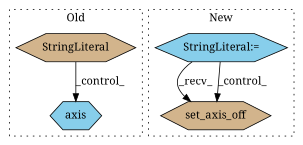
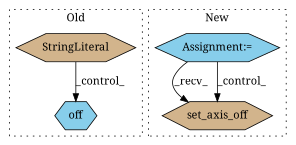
node "StringLiteral:=": label "StringLiteral:=" -> "Assignment:="
node "axis": label "axis" -> "off"
